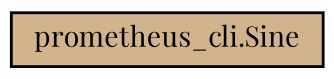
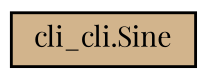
node "prometheus_cli.Sine": label "prometheus_cli.Sine" -> "cli_cli.Sine"
